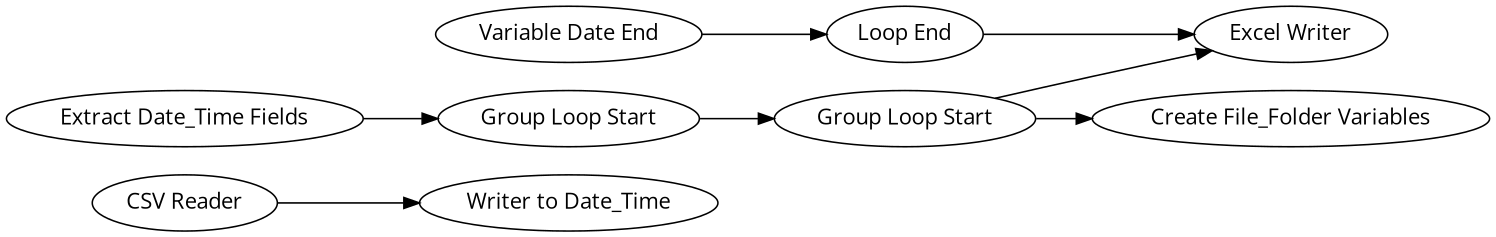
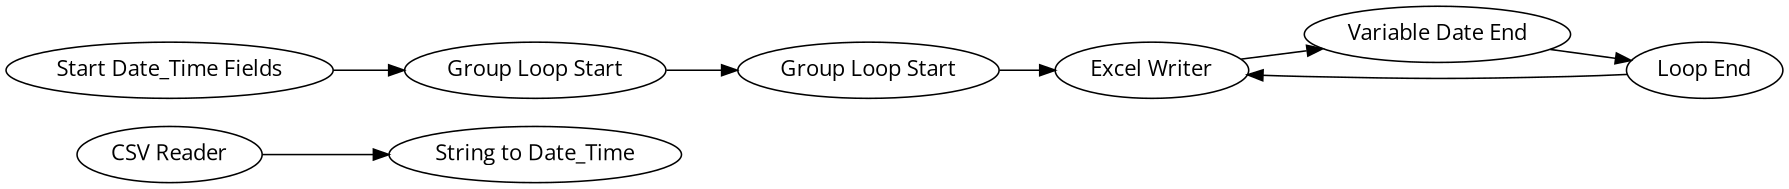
edge "Excel Writer" -> "Variable Date End": added
node "Extract Date_Time Fields": label "Extract Date_Time Fields" -> "Start Date_Time Fields"
node "Create File_Folder Variables": removed
node "Writer to Date_Time": label "Writer to Date_Time" -> "String to Date_Time"
